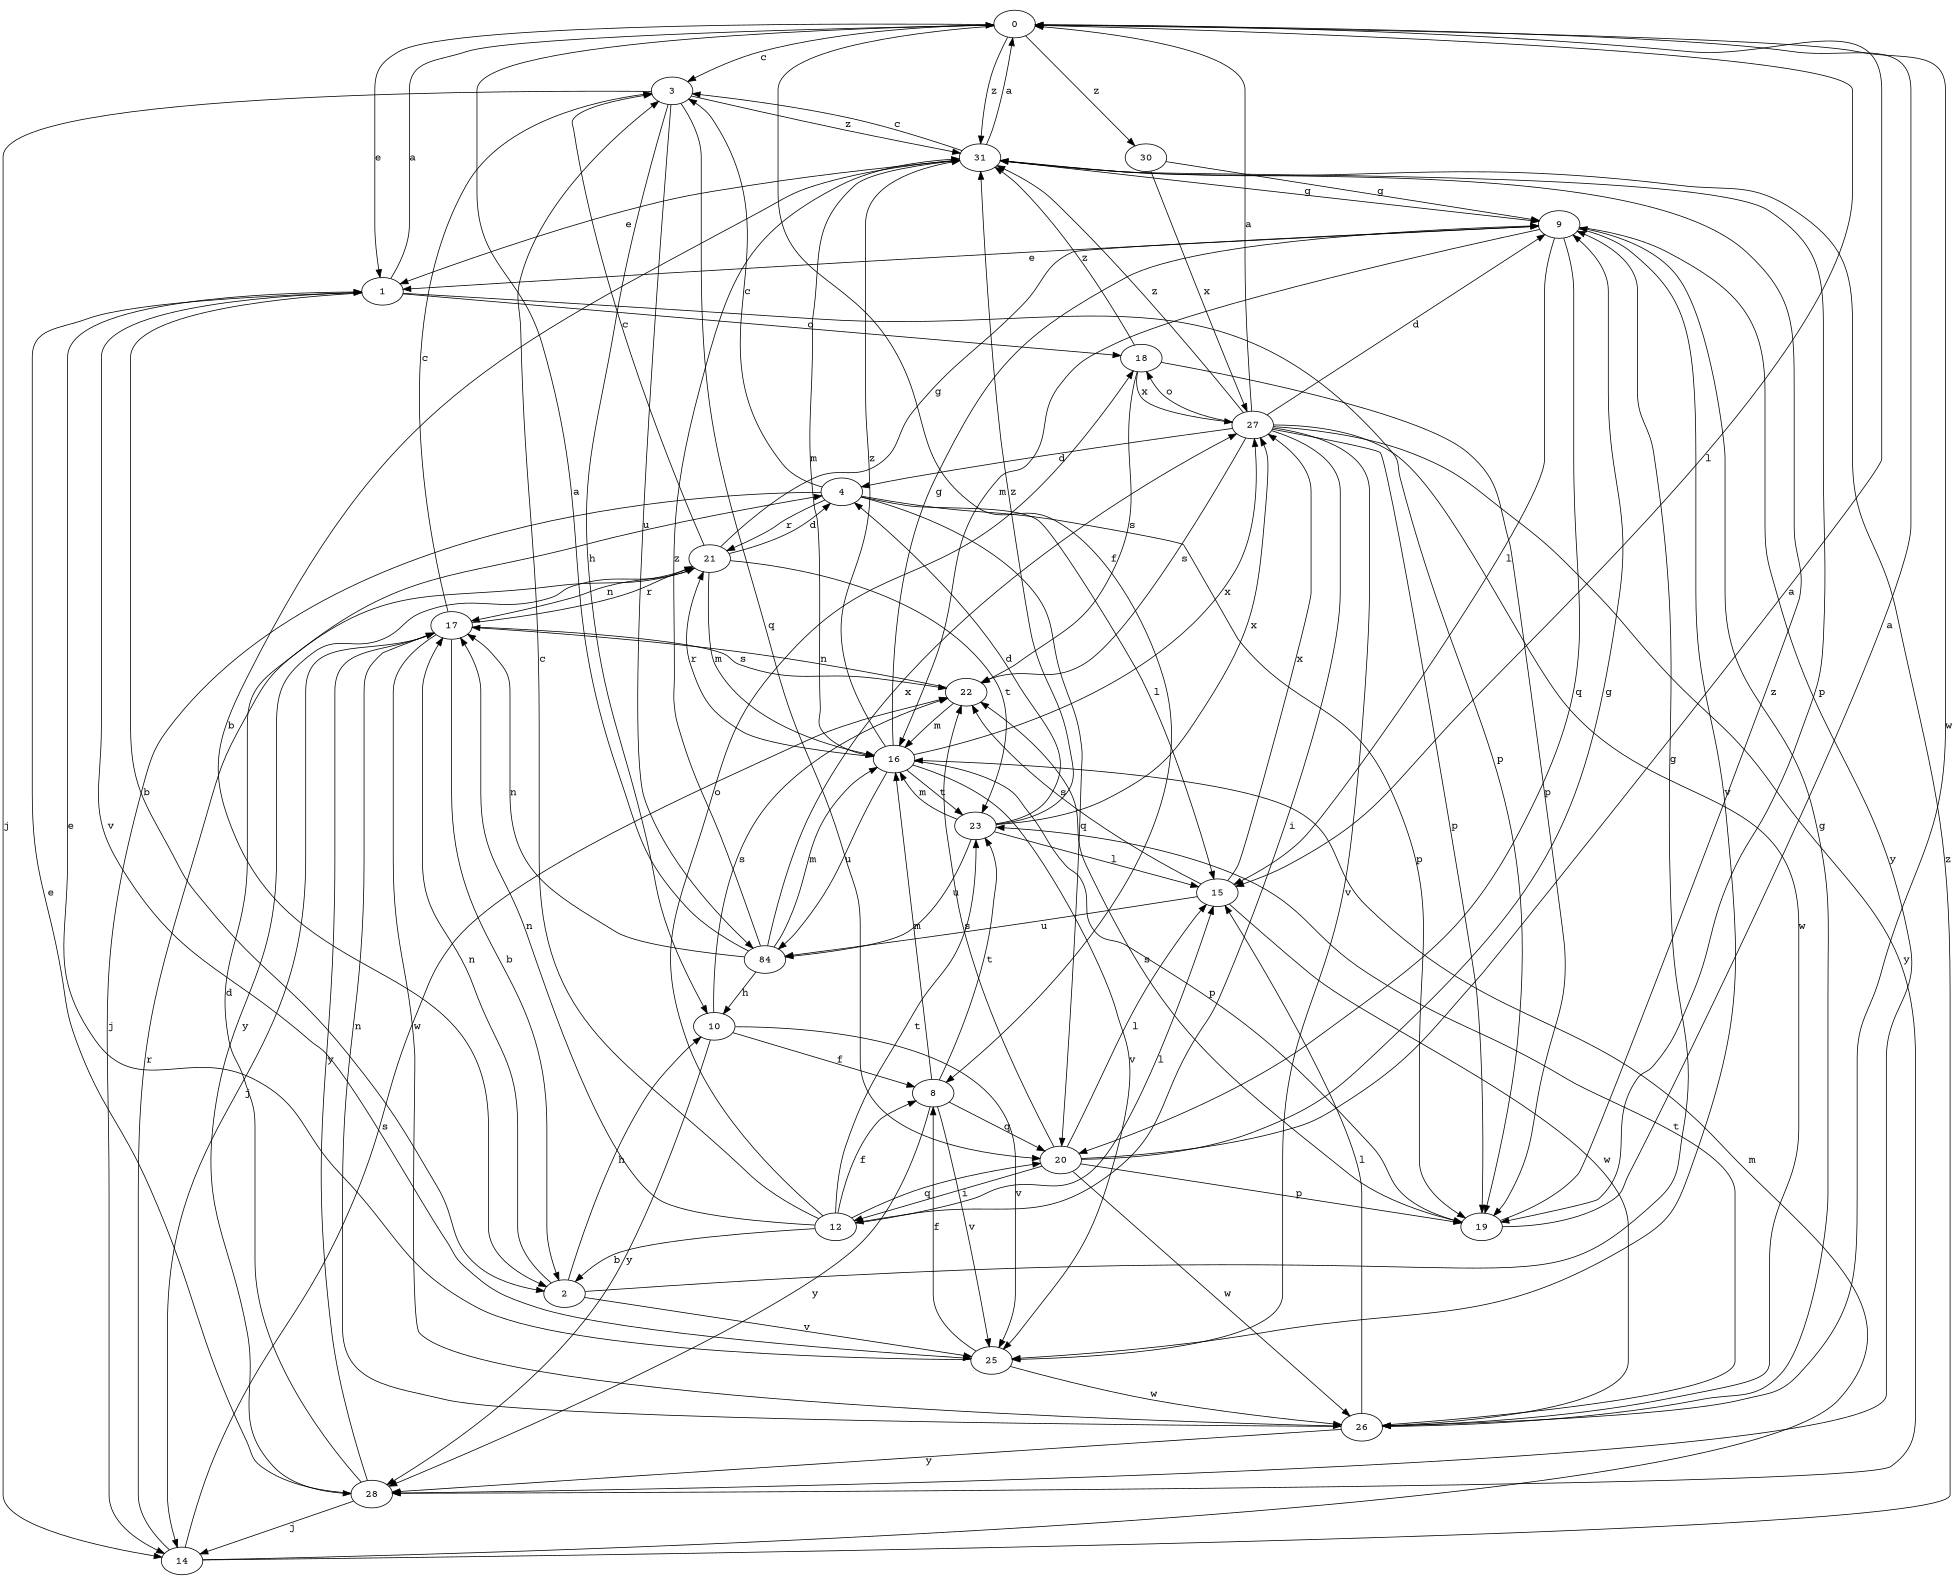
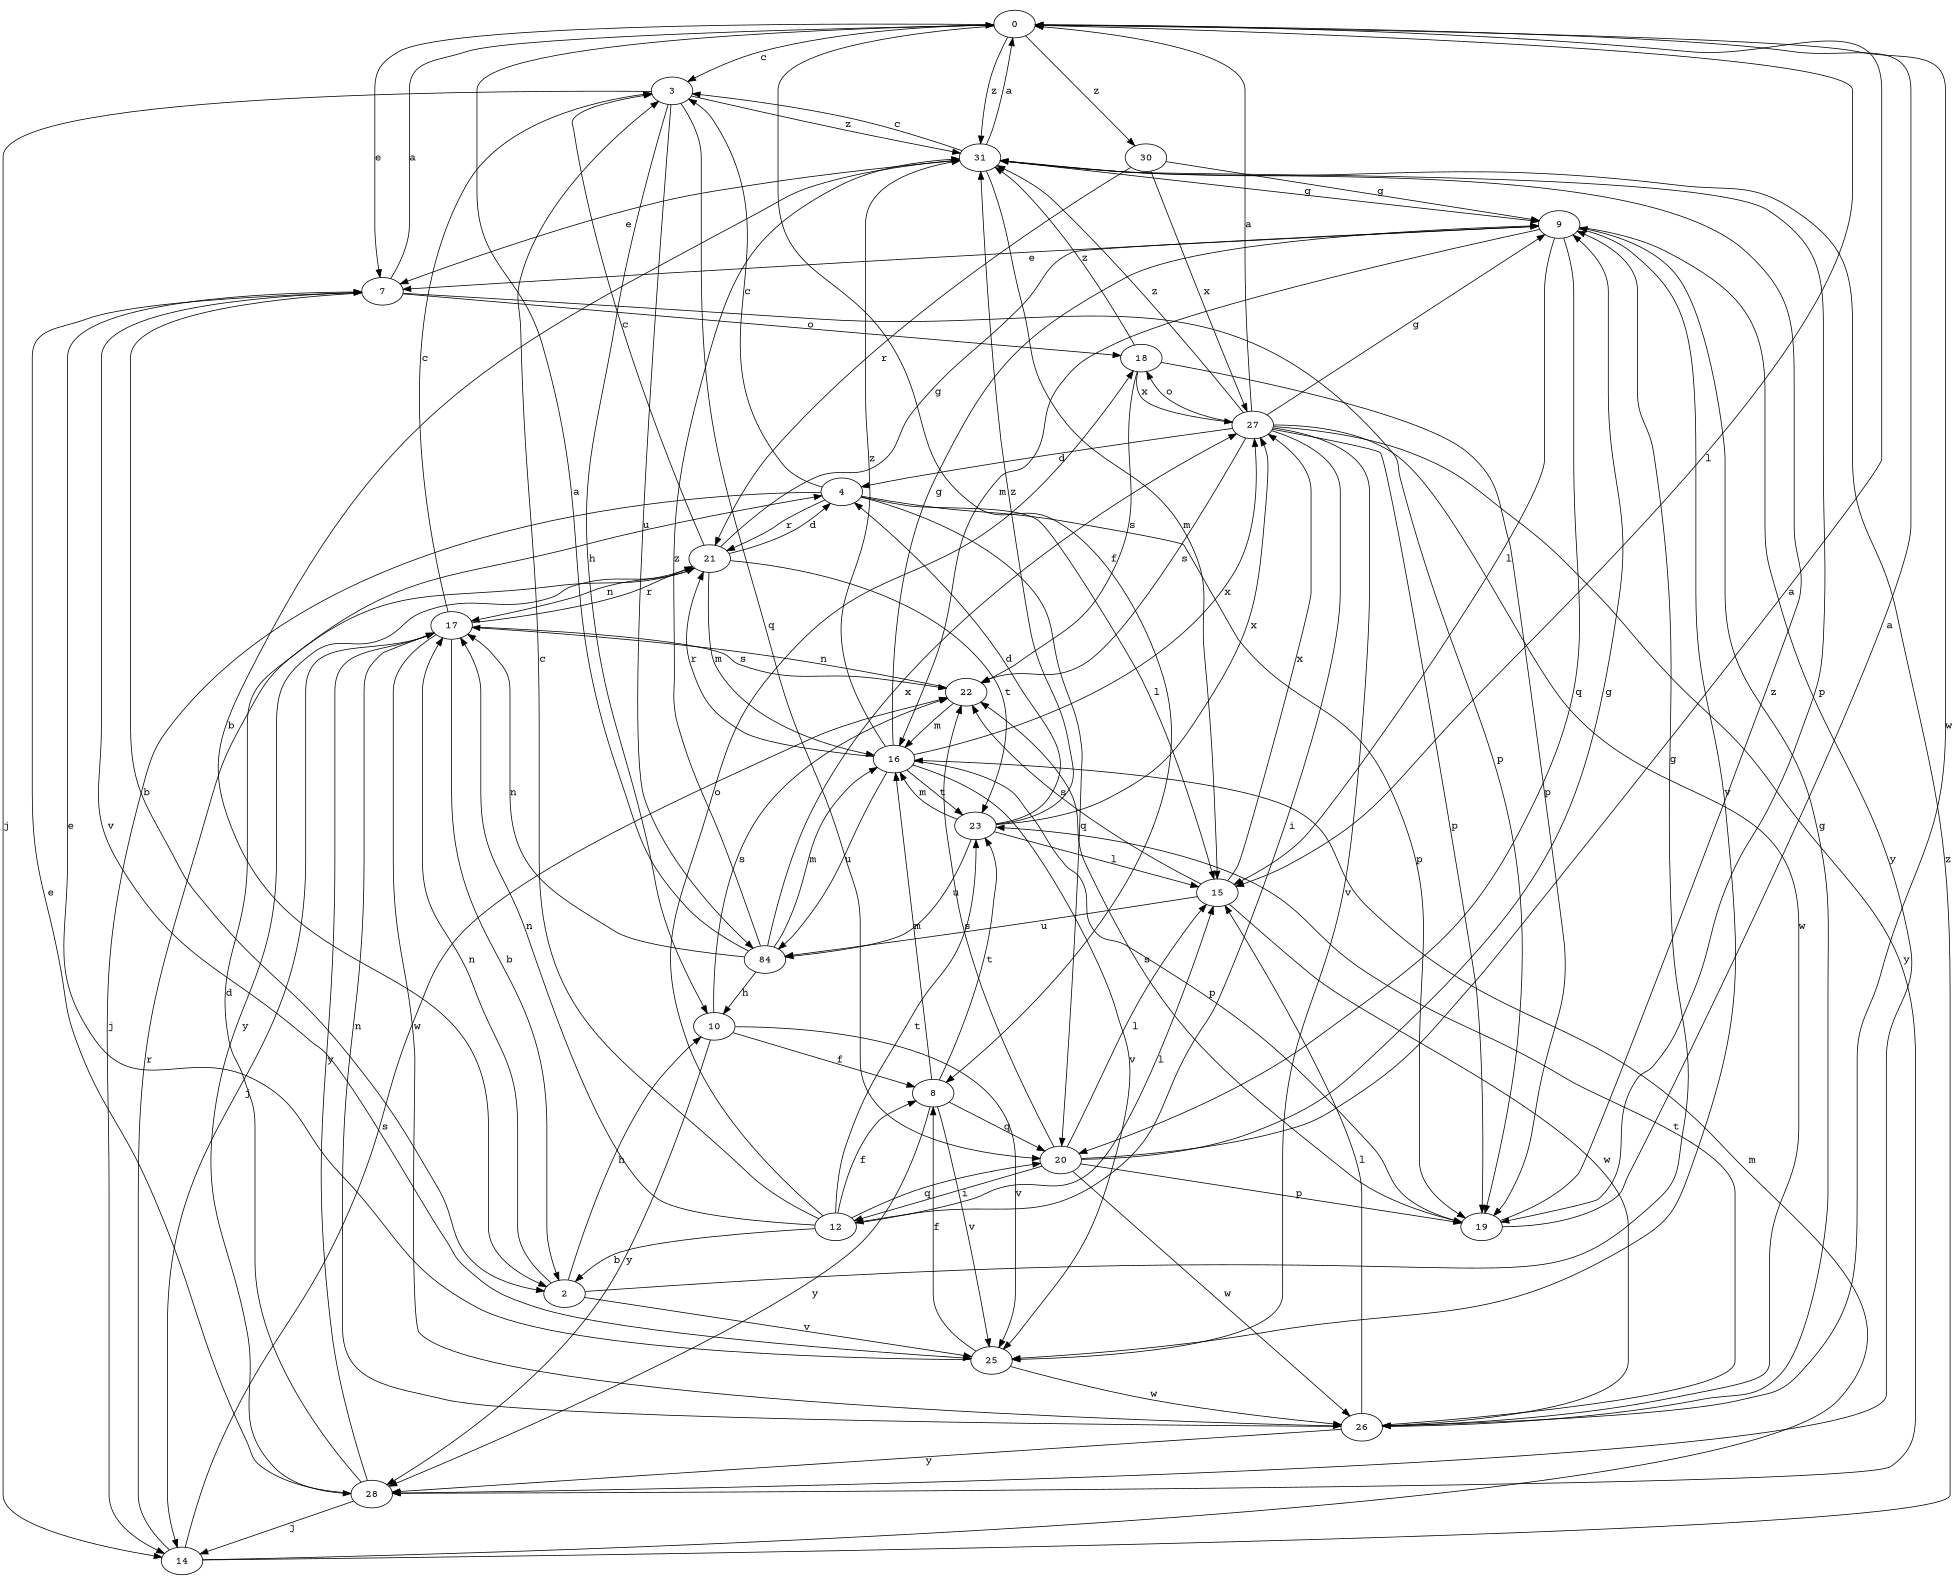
node "1": label "1" -> "7"
edge "27" -> "9": label "d" -> "g"
edge "30" -> "21": added, label "r"
edge "31" -> "16": now "31" -> "15"
